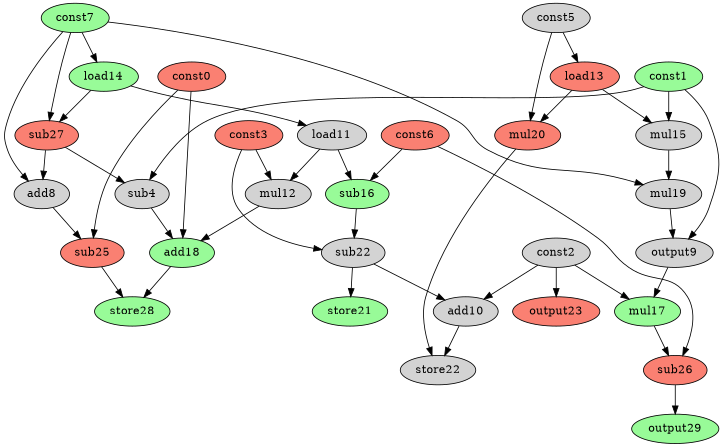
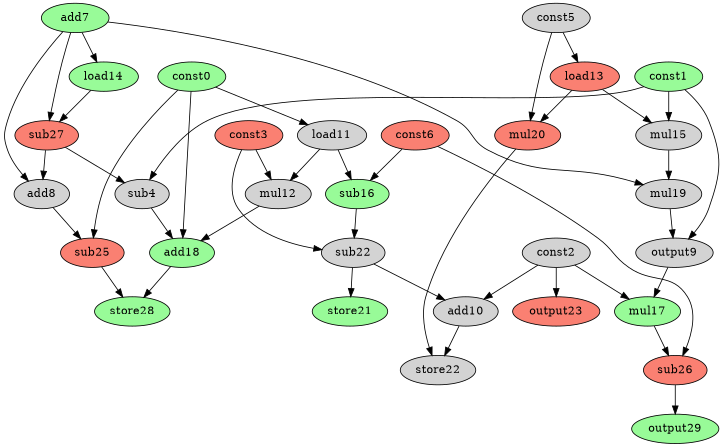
node "const7": label "const7" -> "add7"
node "const0": fillcolor salmon -> palegreen
edge "load14" -> "load11": now "const0" -> "load11"
